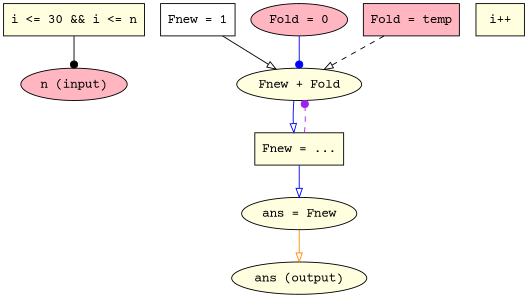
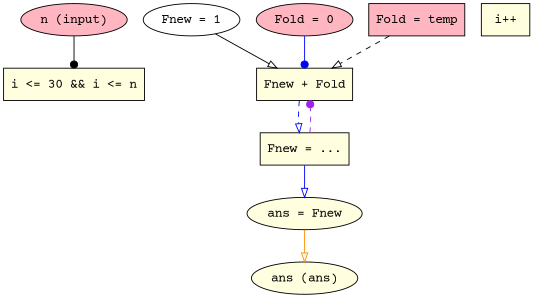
node "Fnew = 1": shape box -> ellipse
edge "i <= 30 && i <= n" -> "n (input)": reversed
node "Fnew + Fold": shape ellipse -> box
edge "Fnew + Fold" -> "Fnew = ...": style solid -> dashed
node "ans (output)": label "ans (output)" -> "ans (ans)"
